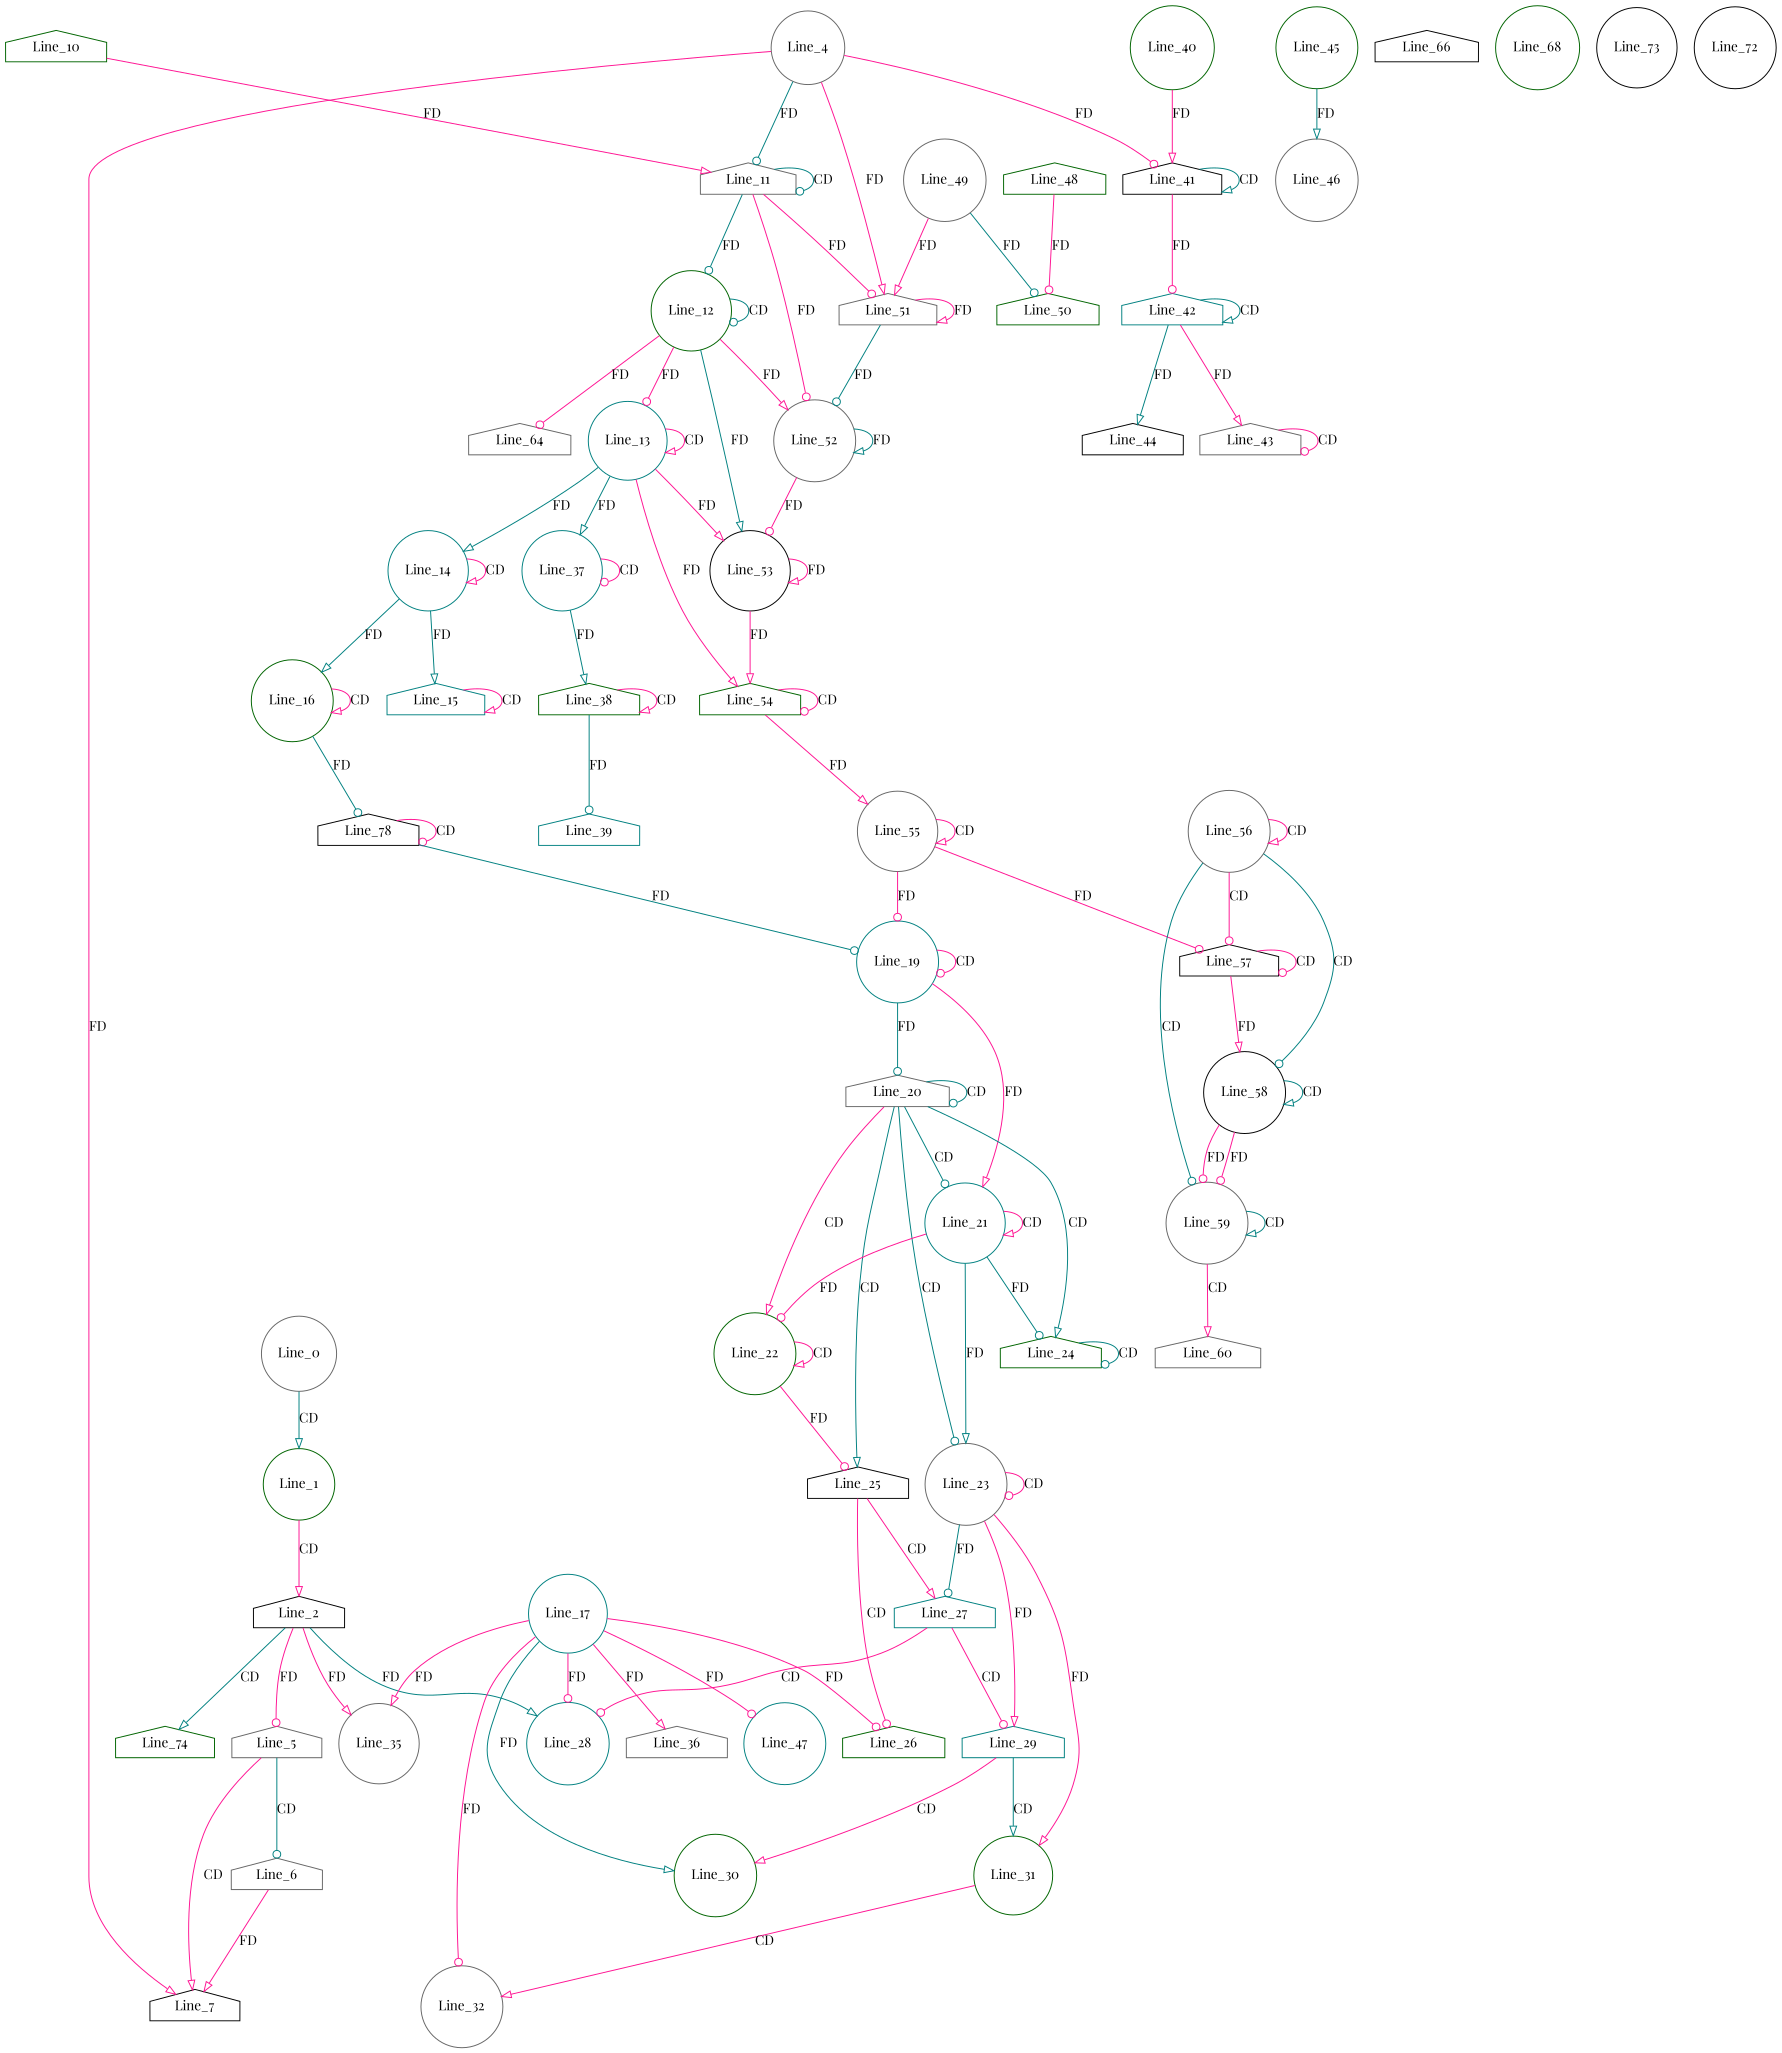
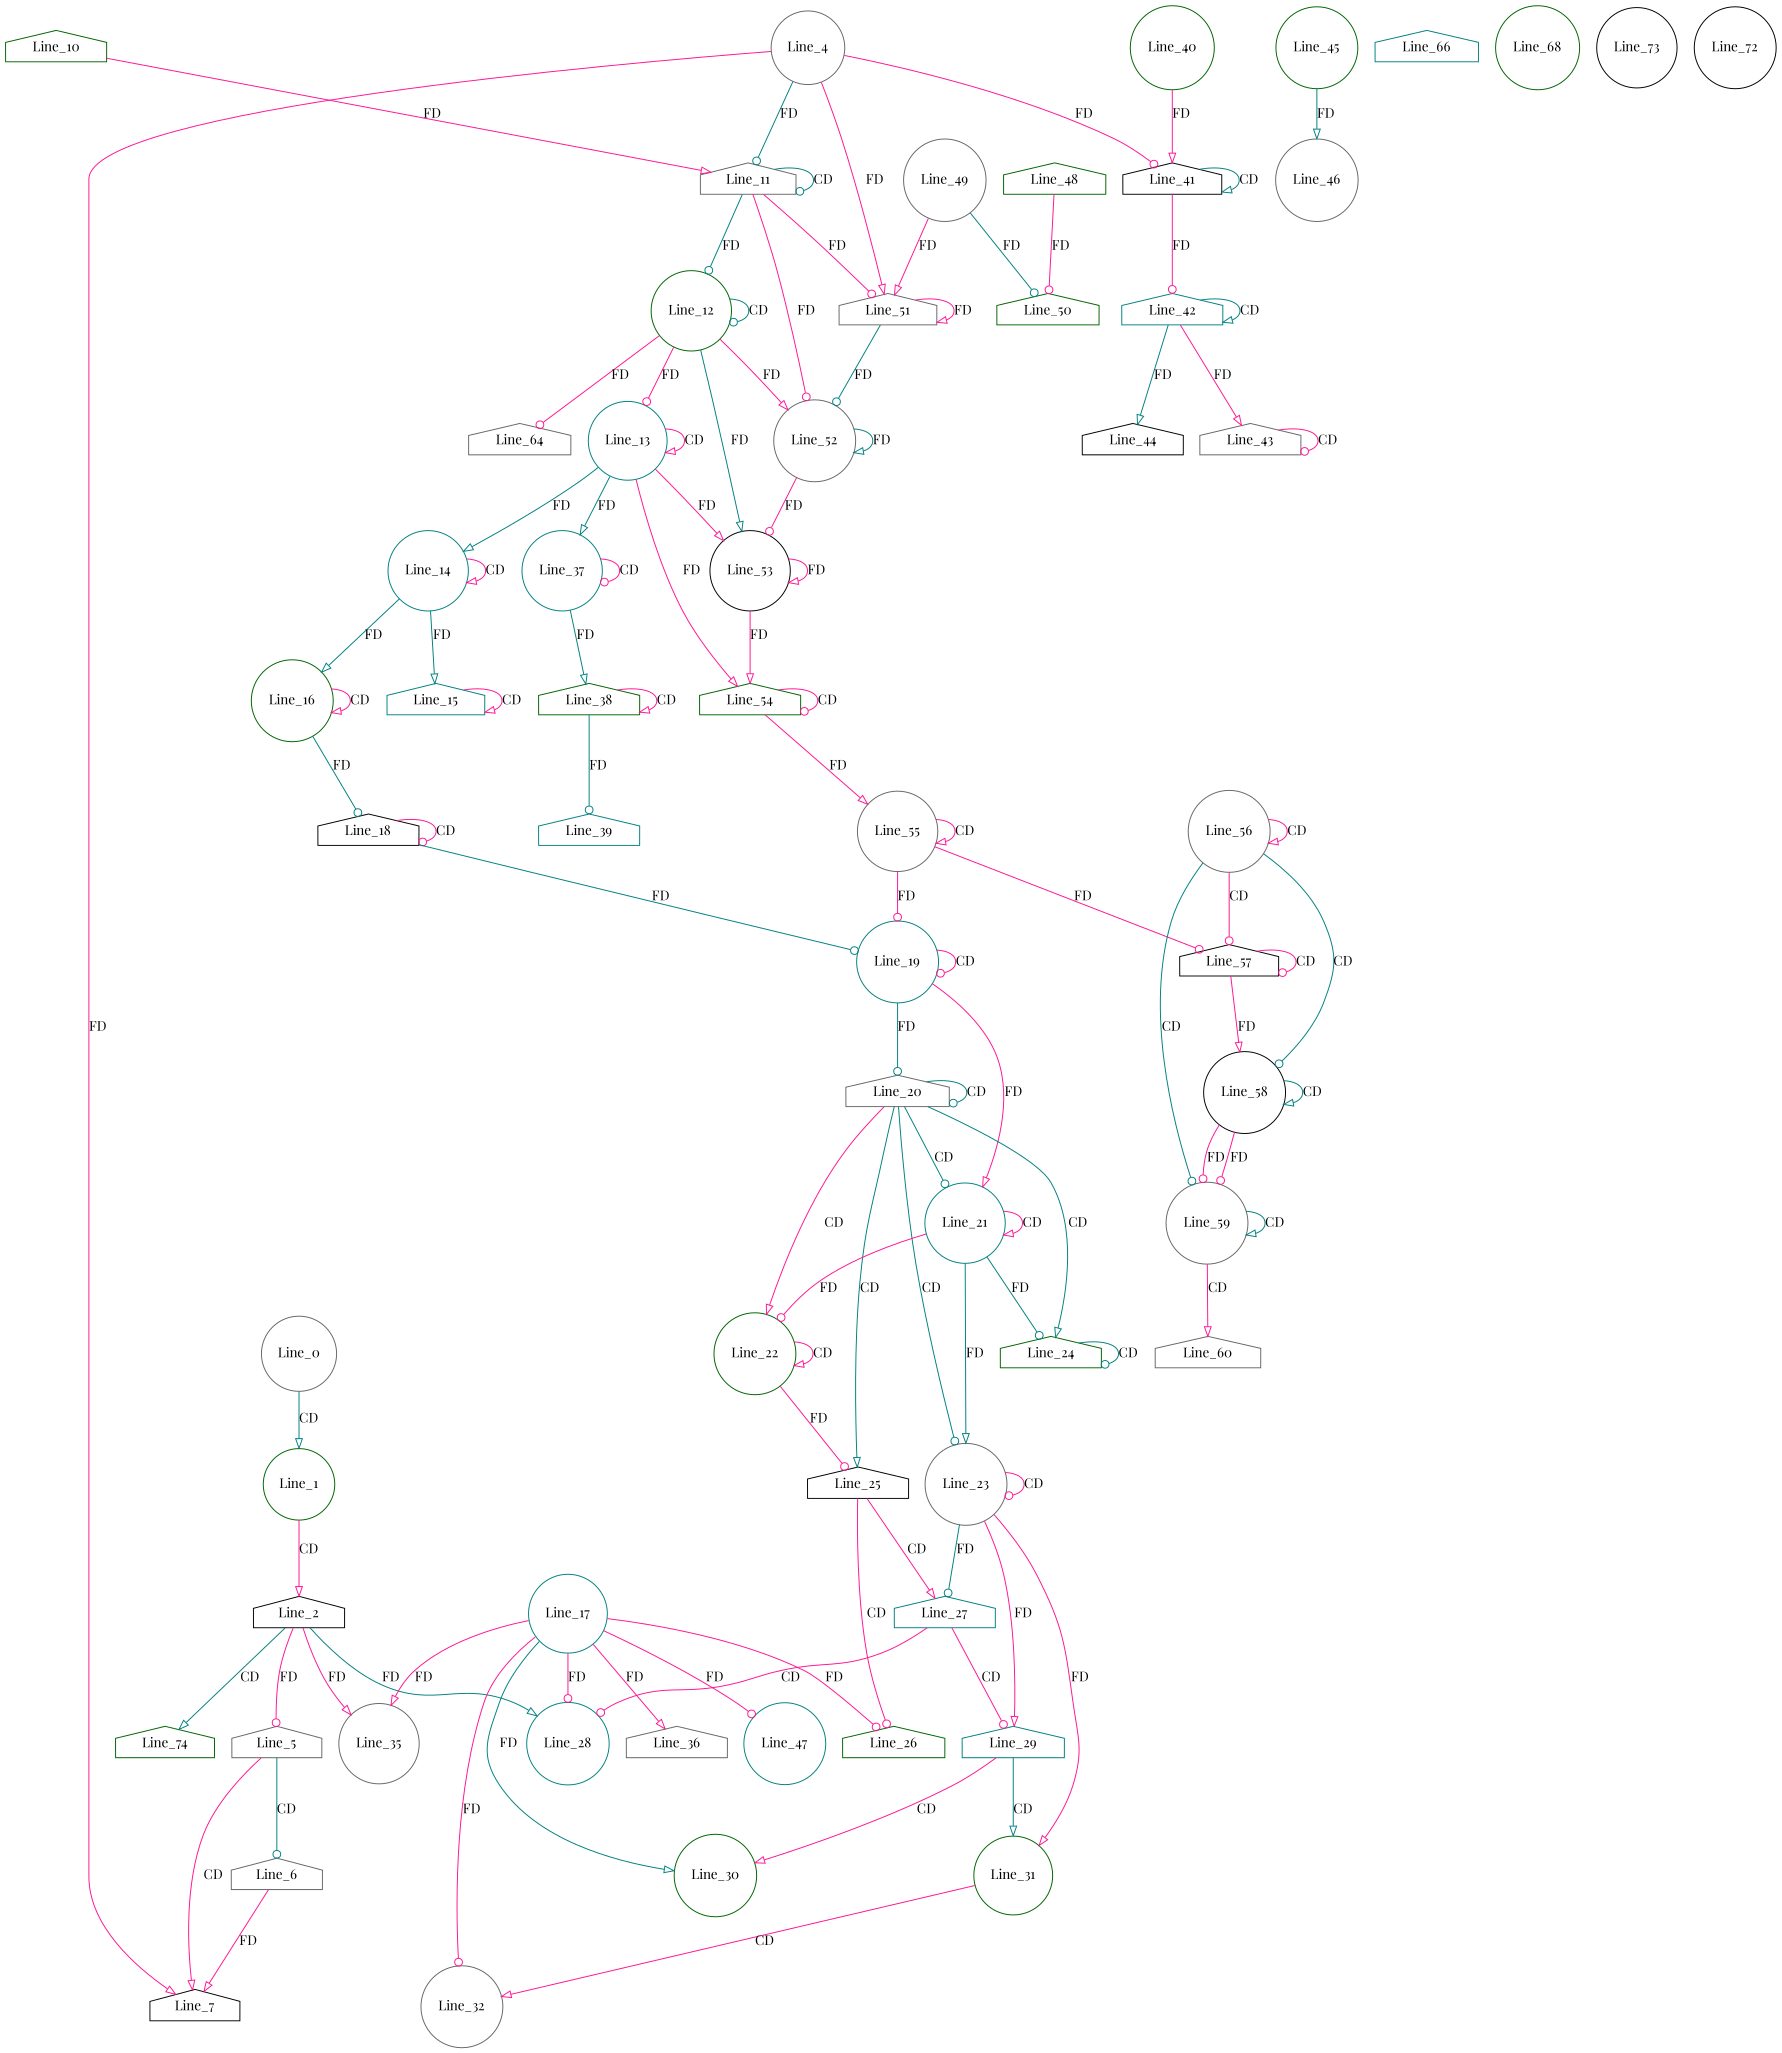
node "Line_66": color black -> teal
node "Line_78": label "Line_78" -> "Line_18"
